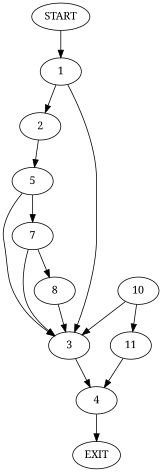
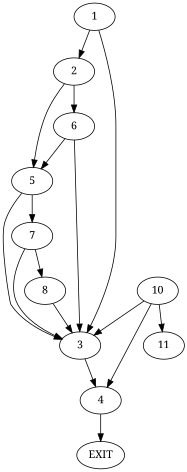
node "START": removed
node "6": added
edge "11" -> "4": now "10" -> "4"
